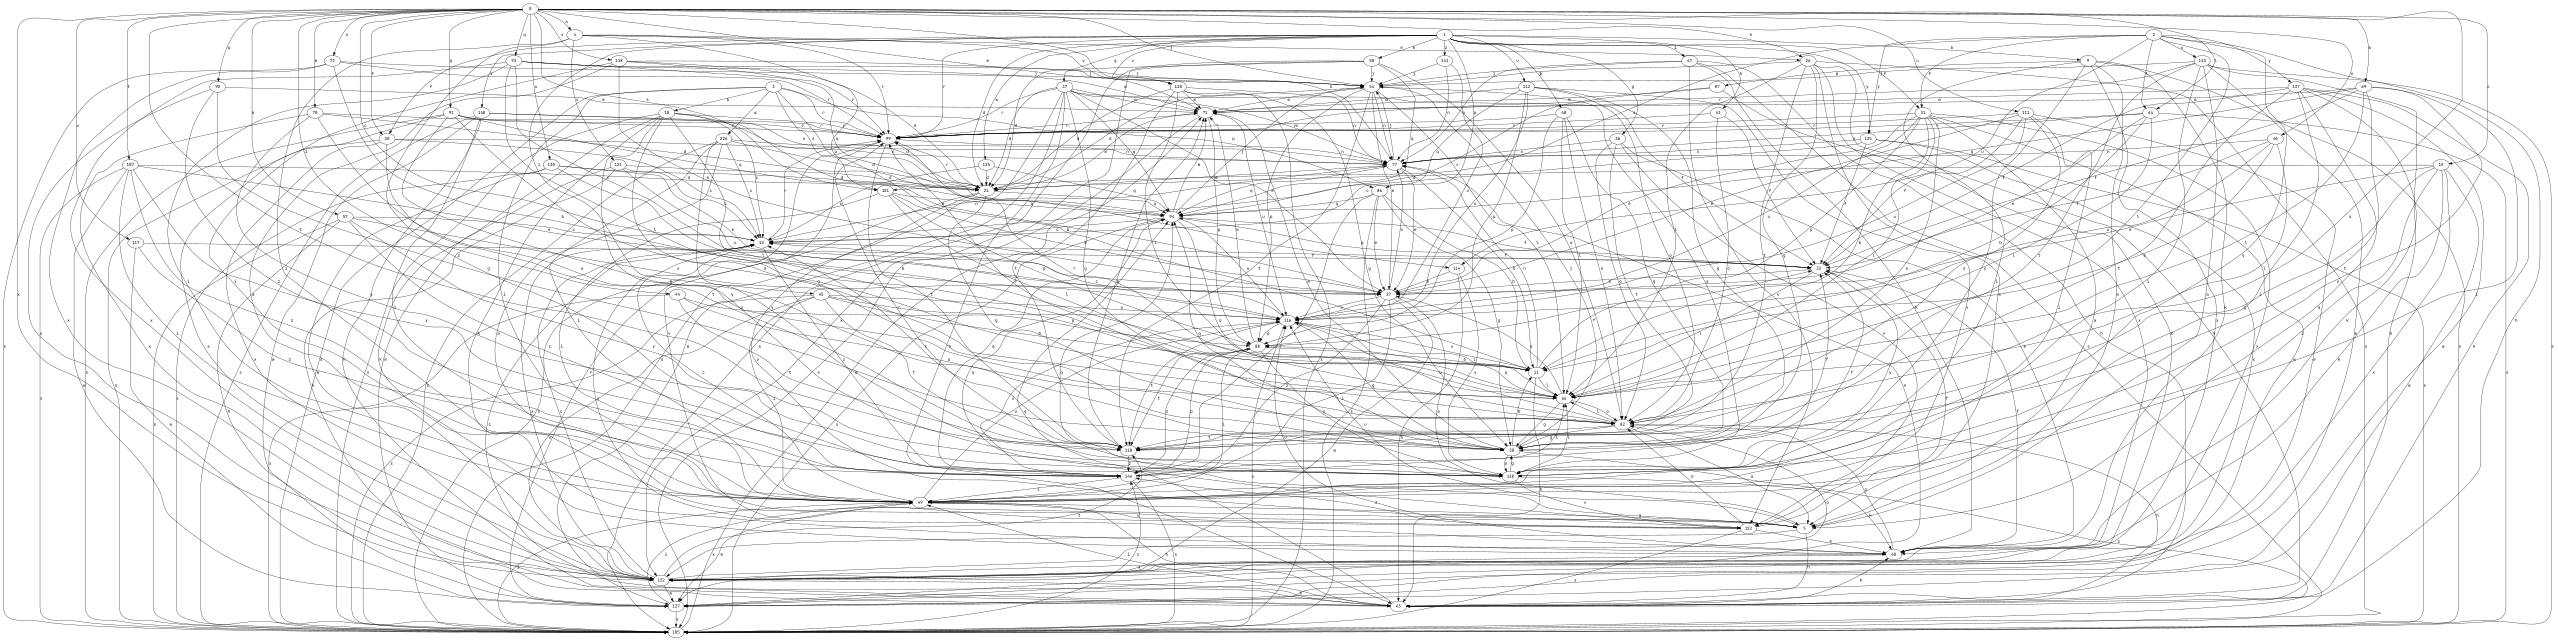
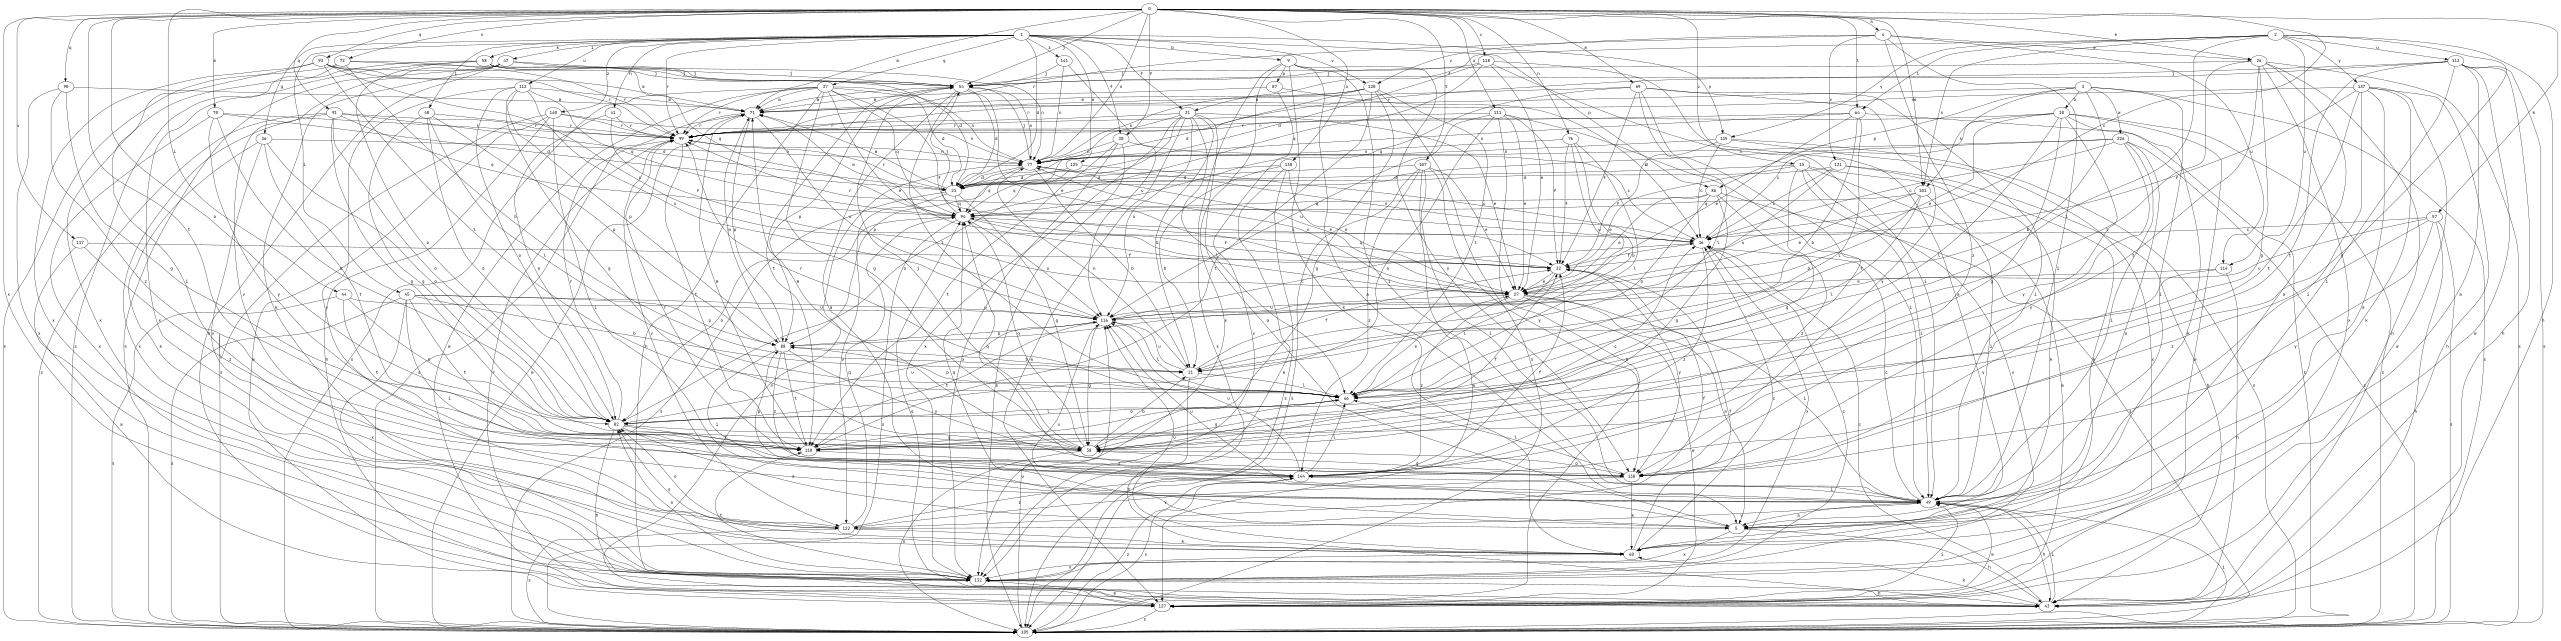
node "46": label "46" -> "76"
node "12": label "12" -> "16"
edge "54" -> "138": now "54" -> "5"
